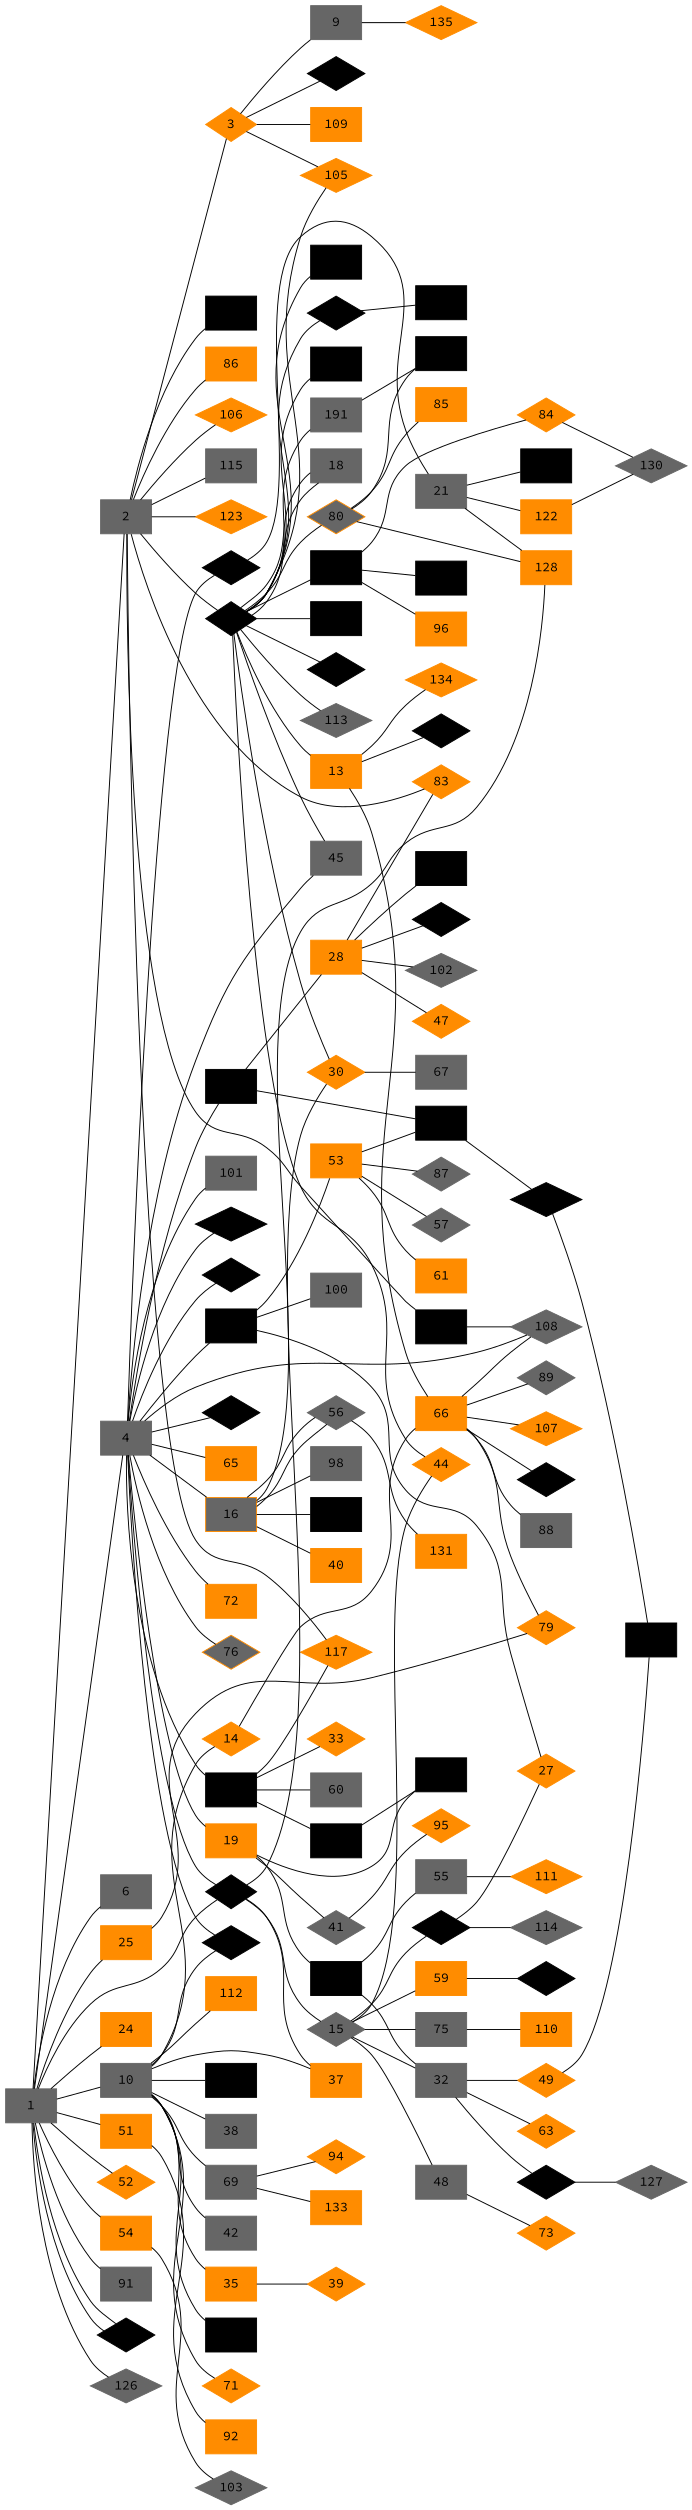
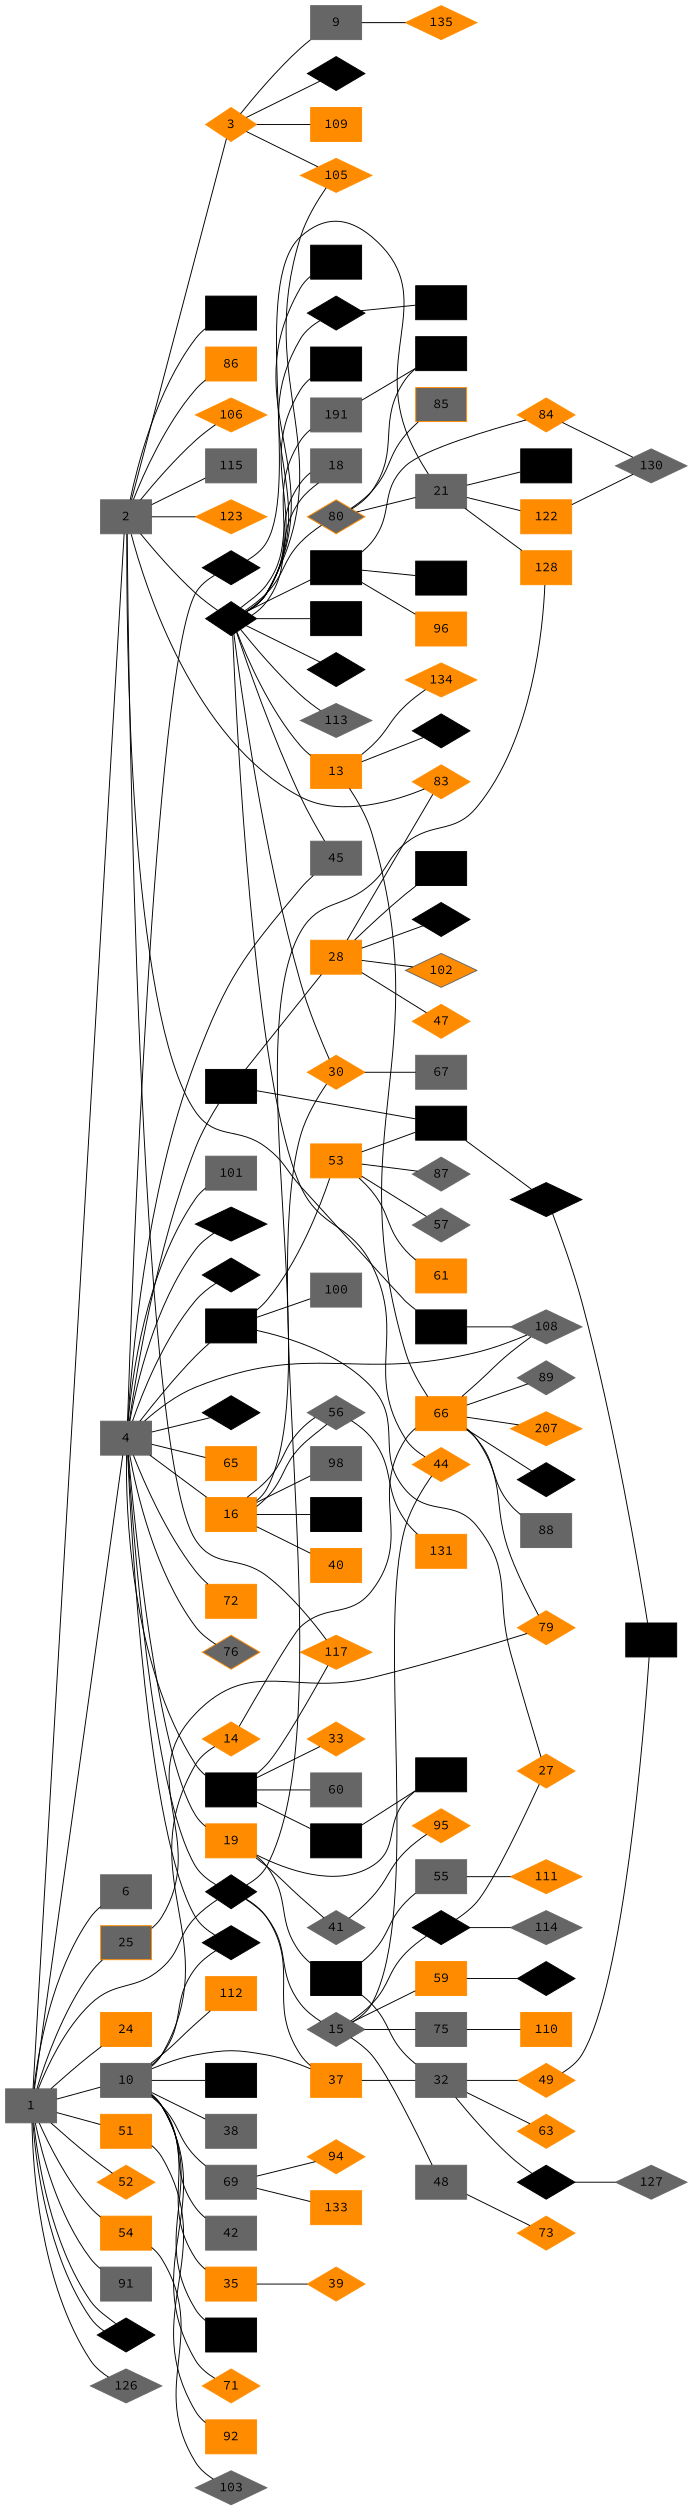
node "85": fillcolor darkorange -> gray40
edge "80" -- "128": now "80" -- "21"
node "102": fillcolor gray40 -> darkorange
node "107": label "107" -> "207"
node "16": fillcolor gray40 -> darkorange
node "25": fillcolor darkorange -> gray40
edge "15" -- "32": now "37" -- "32"
